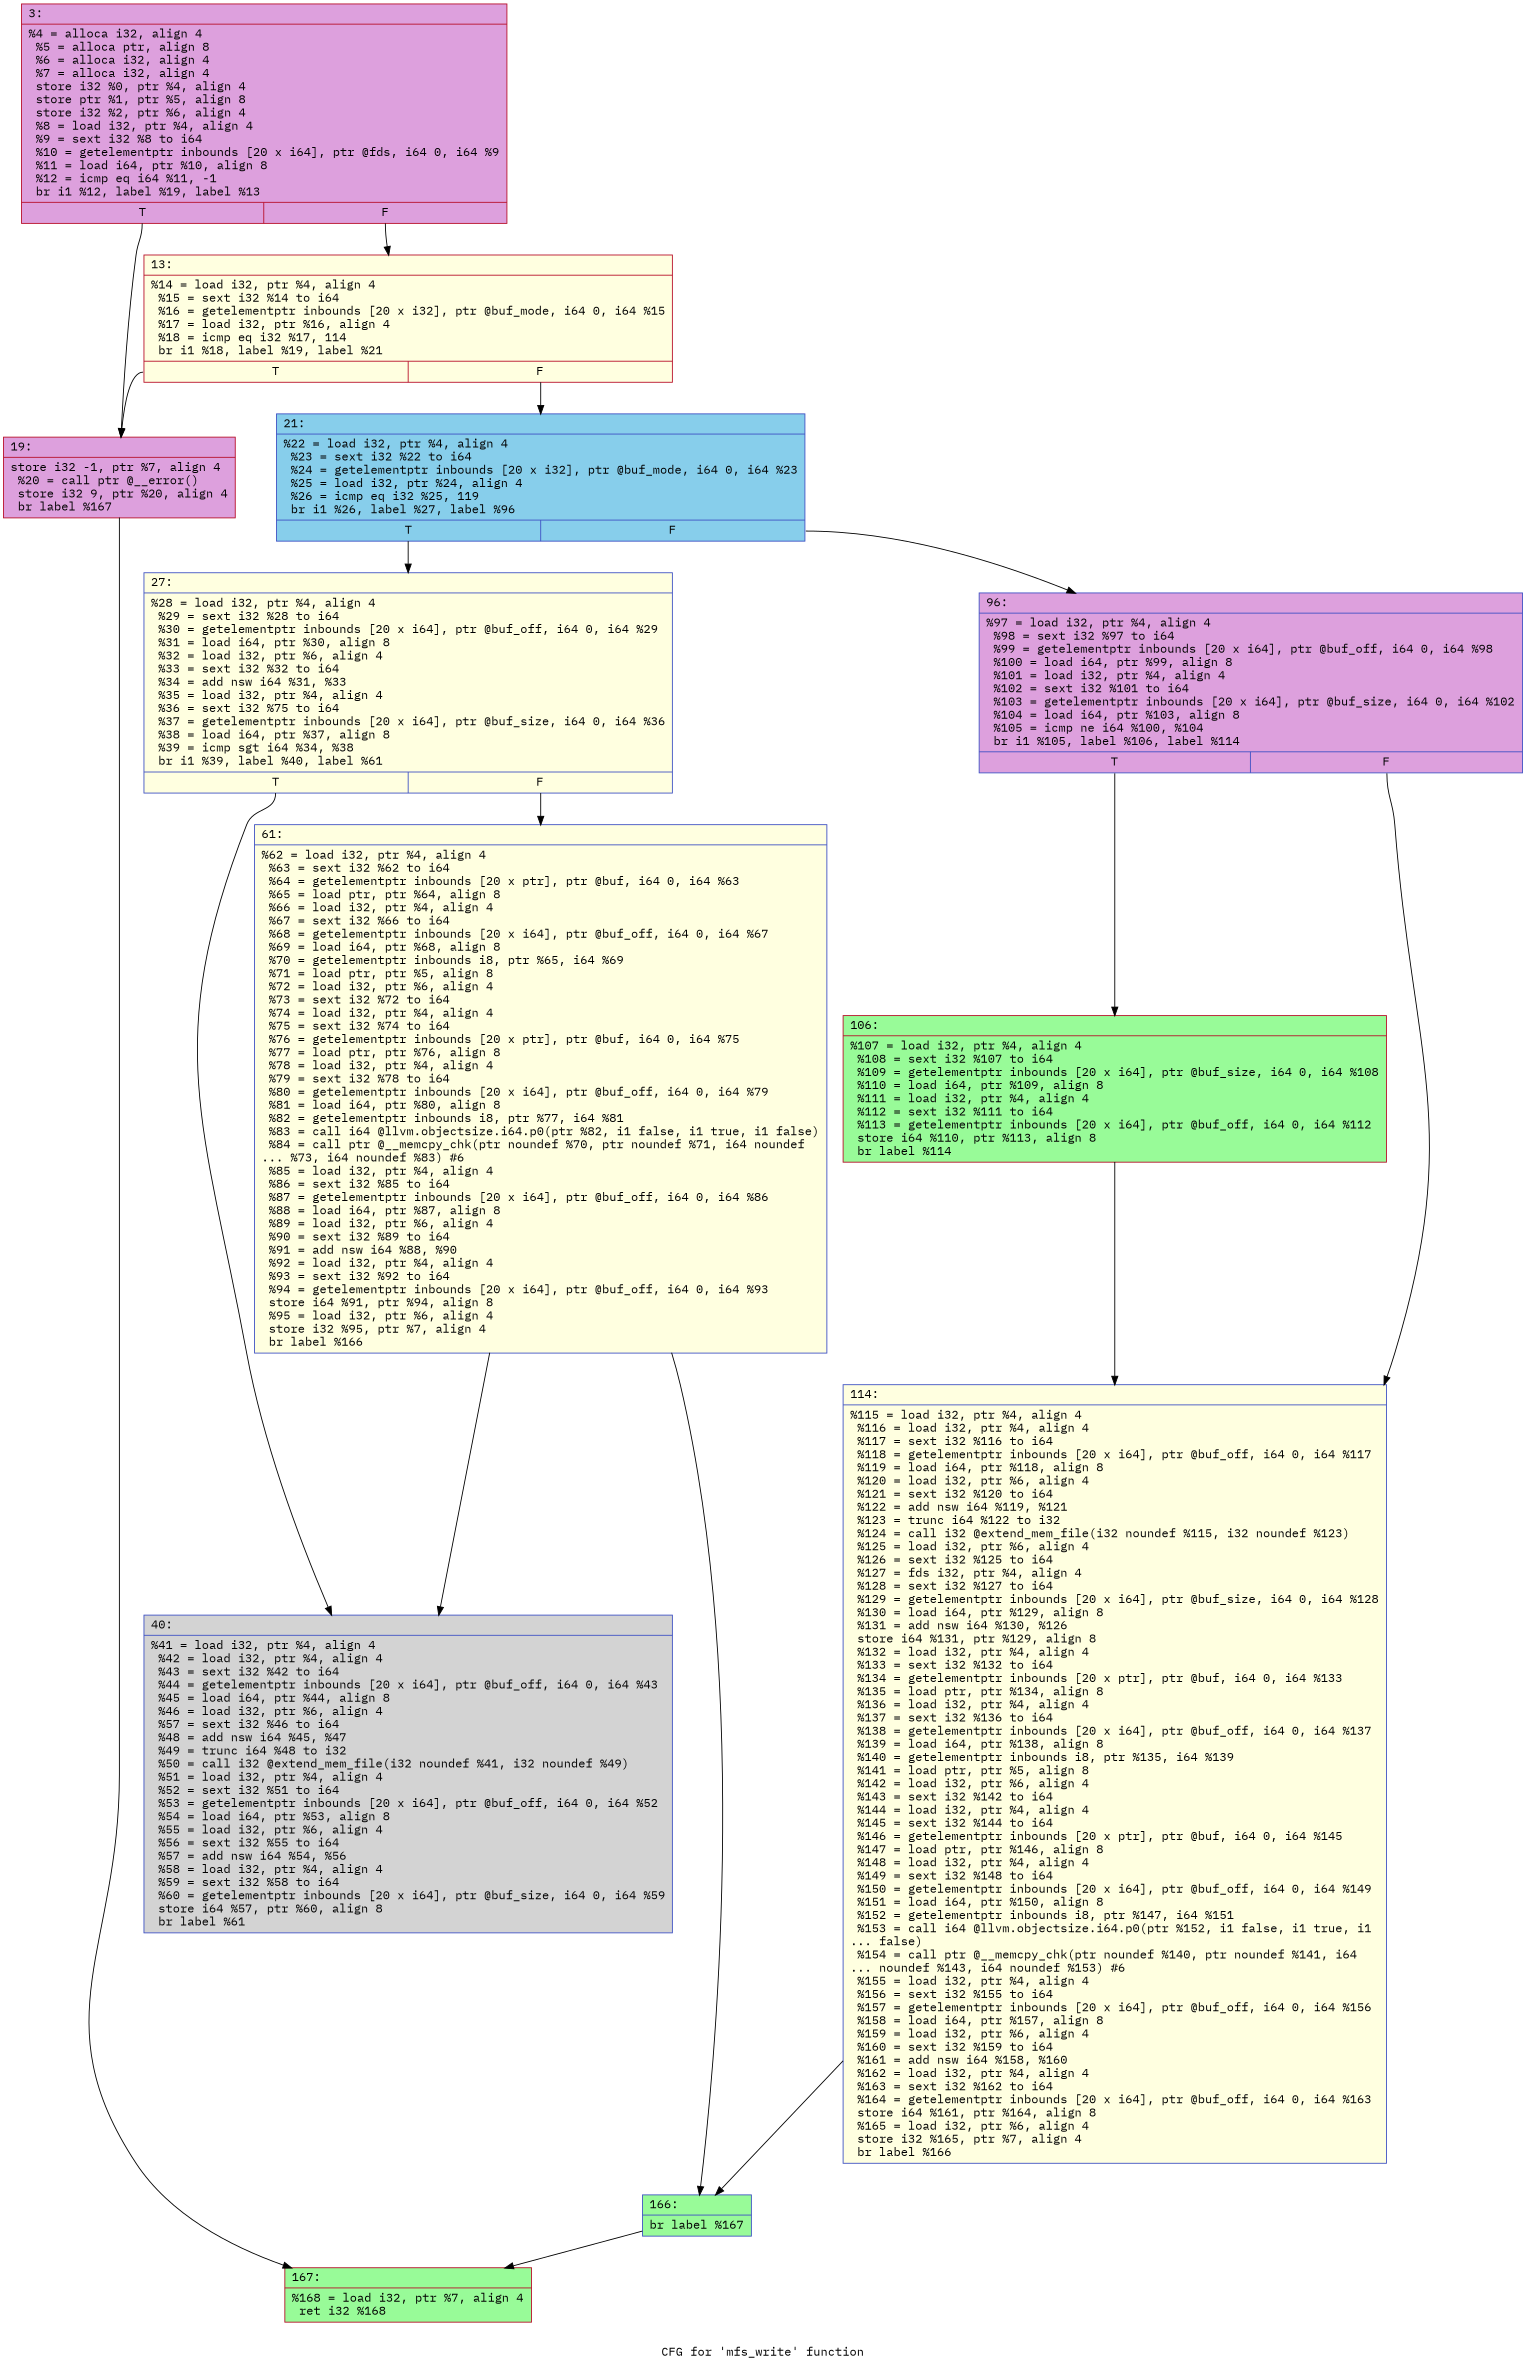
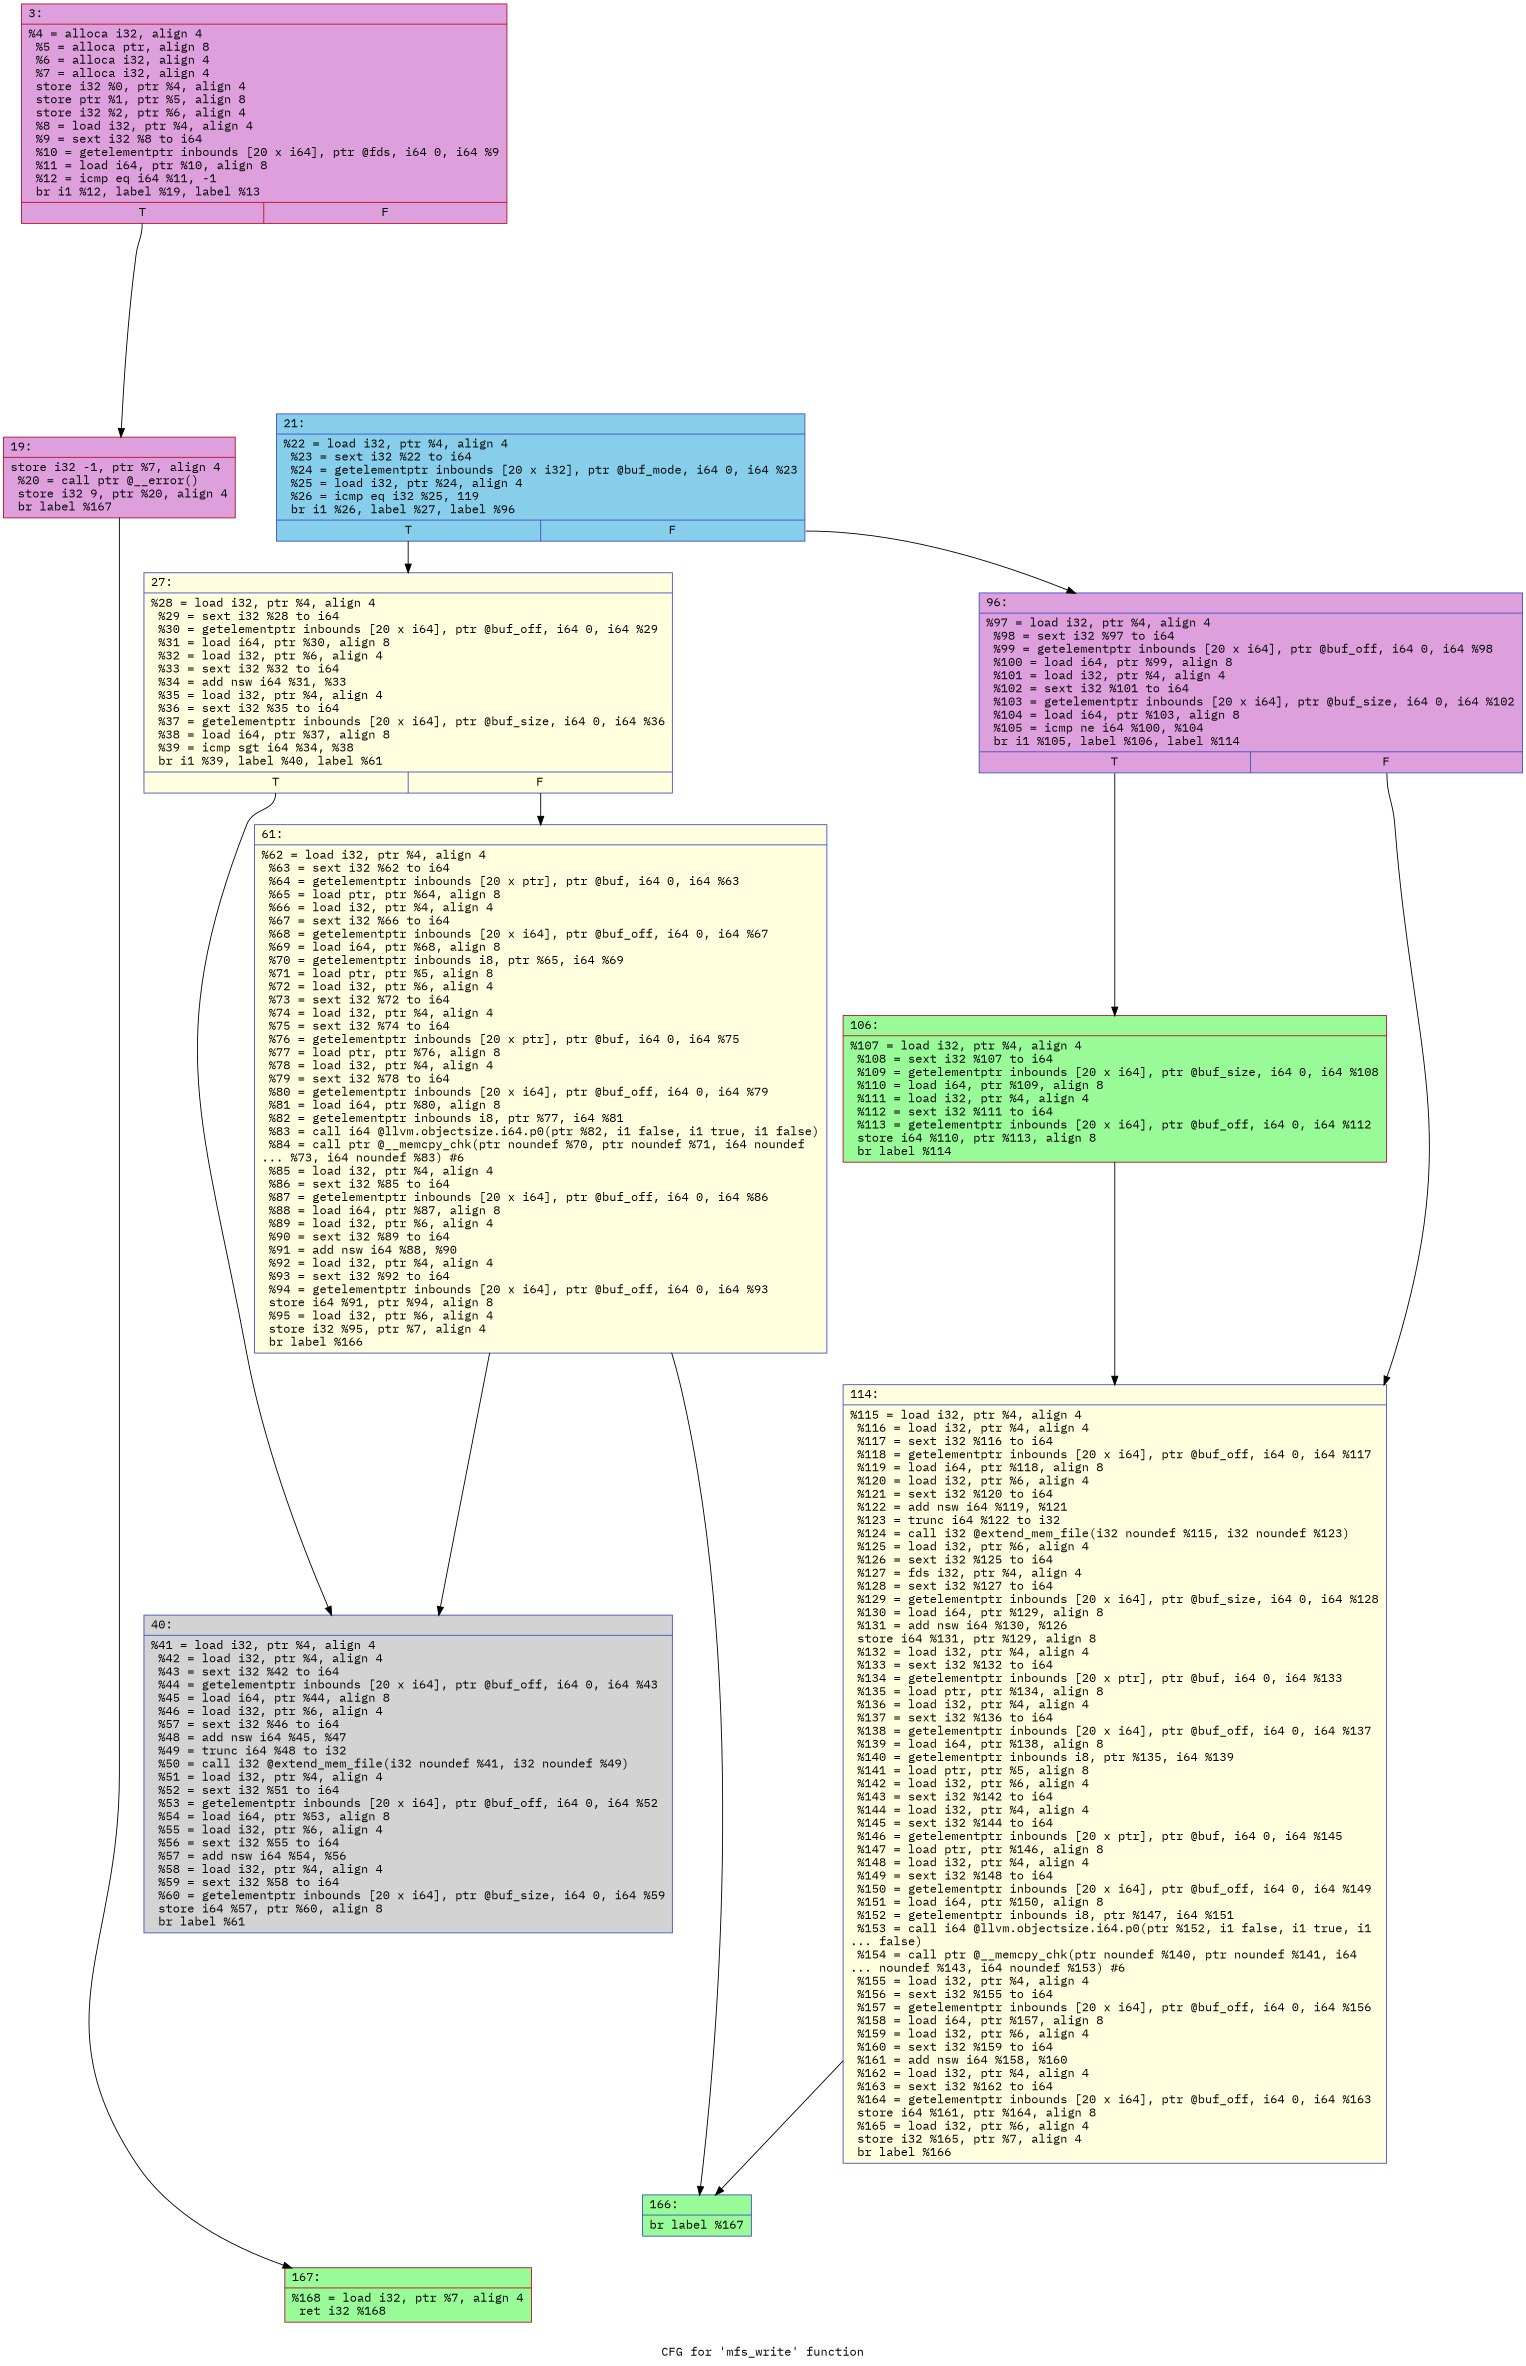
node "13:": removed
node "27:": text "%36 = sext i32 %75 to i64" -> "%36 = sext i32 %35 to i64"
edge "166:" -> "167:": removed
